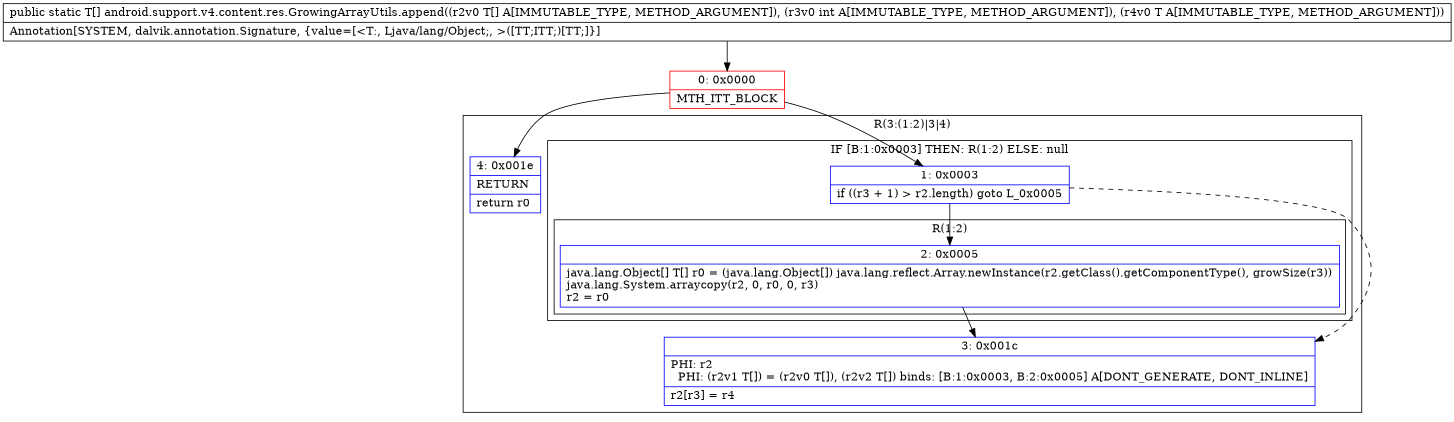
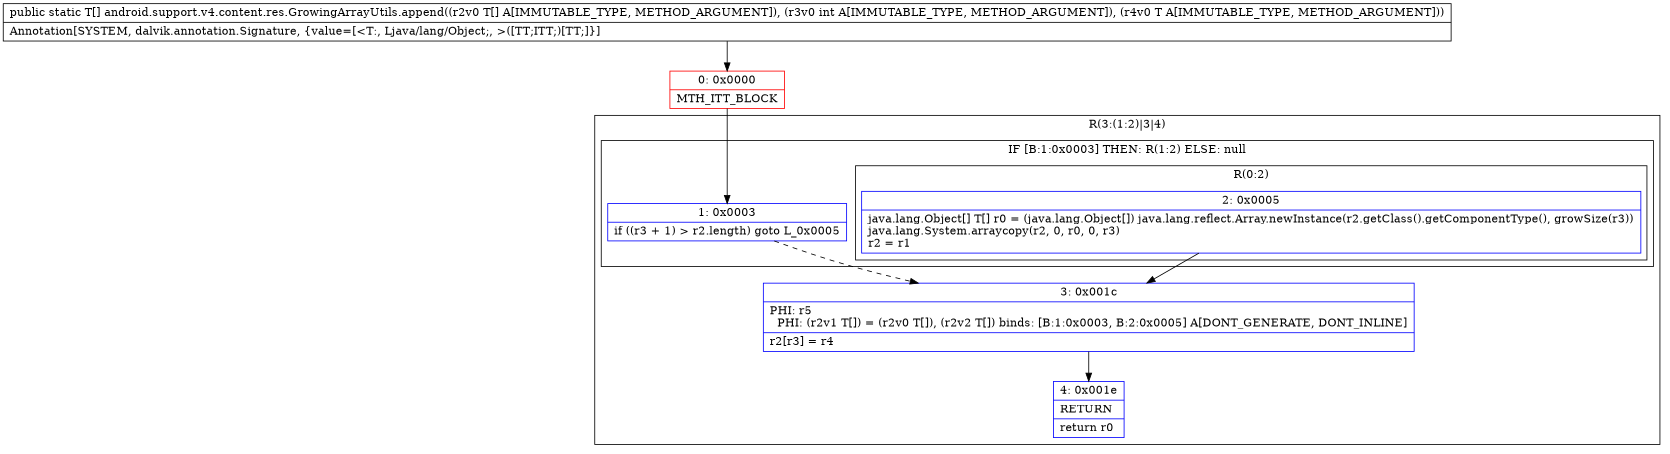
edge "0: 0x0000" -> "4: 0x001e": now "3: 0x001c" -> "4: 0x001e"
edge "1: 0x0003" -> "2: 0x0005": removed
cluster "R(1:2)": label "R(1:2)" -> "R(0:2)"
node "2: 0x0005": text "r2 = r0" -> "r2 = r1"
node "3: 0x001c": text "PHI: r2" -> "PHI: r5"
